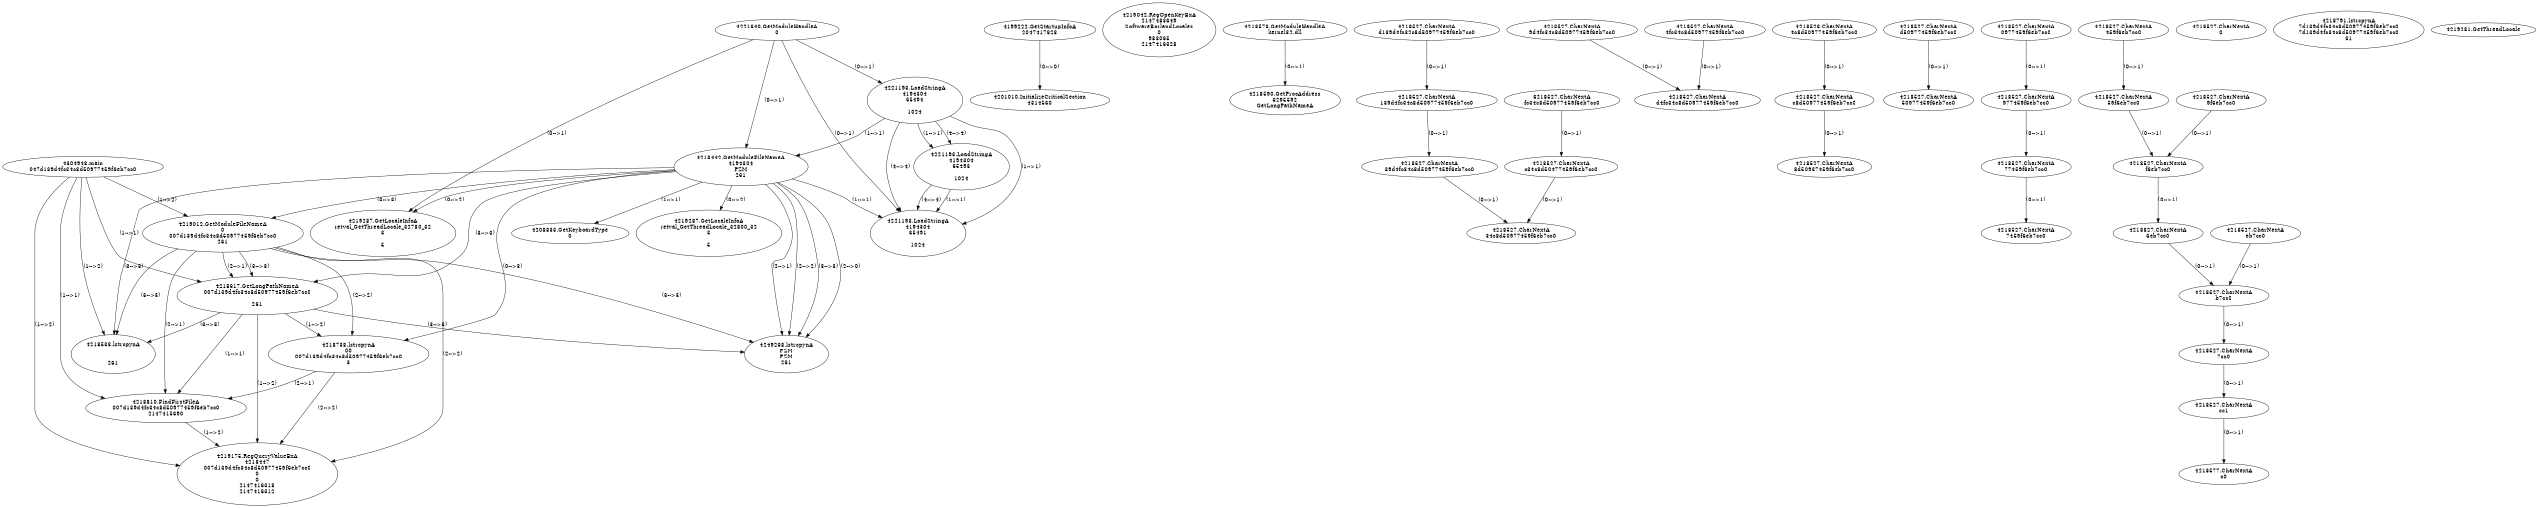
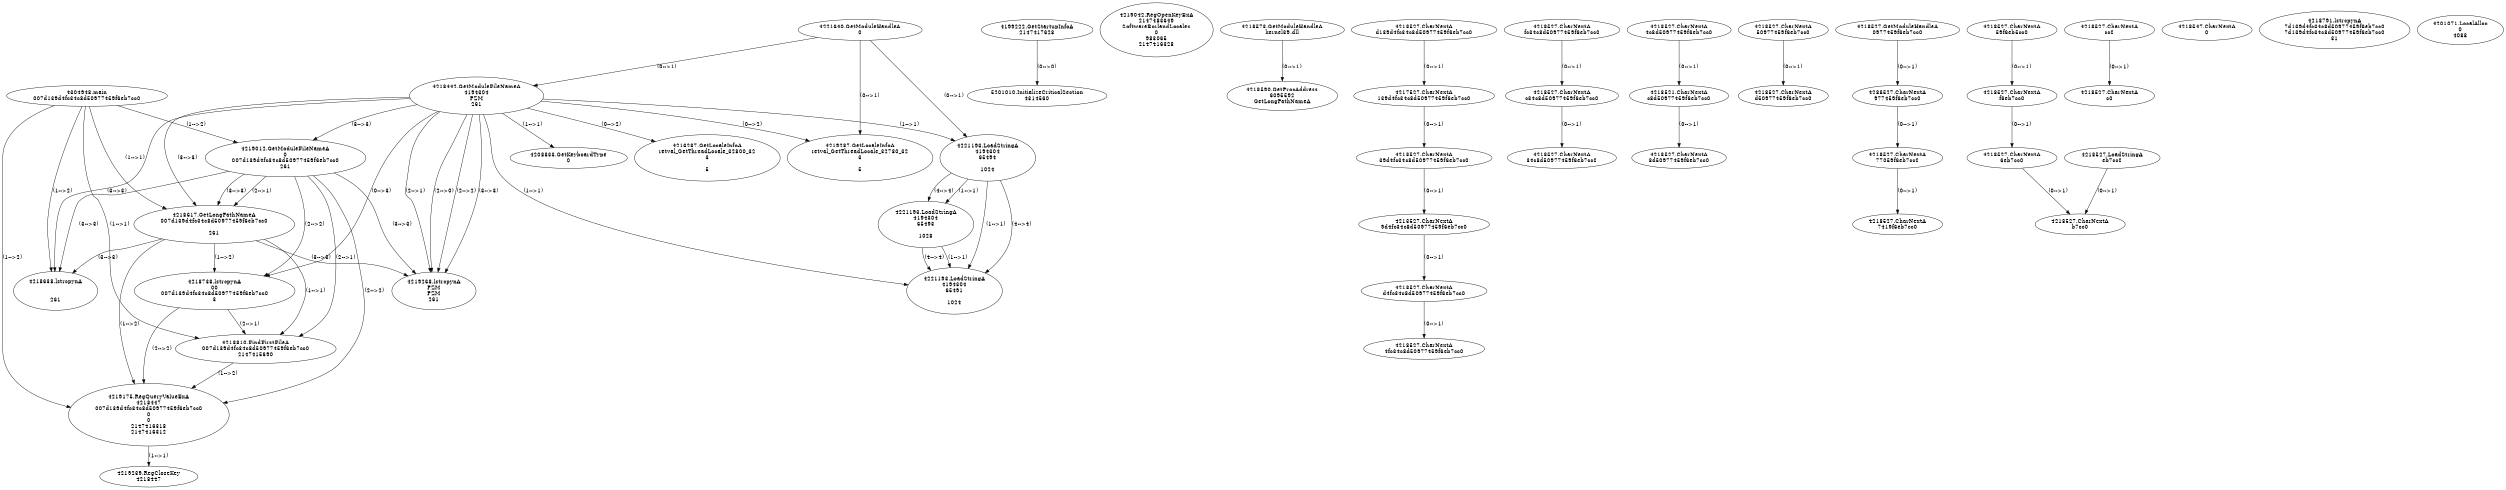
node "4199222.GetStartupInfoA 2047417628": label "4199222.GetStartupInfoA 2047417628" -> "4199222.GetStartupInfoA 2147417628"
node "4218573.GetModuleHandleA kernel32.dll": label "4218573.GetModuleHandleA kernel32.dll" -> "4218573.GetModuleHandleA kernel39.dll"
node "4218527.CharNextA d139d4fc32c8d50977459f6eb7cc0": label "4218527.CharNextA d139d4fc32c8d50977459f6eb7cc0" -> "4218527.CharNextA d139d4fc34c8d50977459f6eb7cc0"
node "4218528.CharNextA 4c8d50977459f6eb7cc0": label "4218528.CharNextA 4c8d50977459f6eb7cc0" -> "4218527.CharNextA 4c8d50977459f6eb7cc0"
node "4218527.CharNextA 0977459f6eb7cc0": label "4218527.CharNextA 0977459f6eb7cc0" -> "4218527.GetModuleHandleA 0977459f6eb7cc0"
node "4218527.CharNextA 459f6eb7cc0": removed
node "4218527.CharNextA 0": label "4218527.CharNextA 0" -> "4218547.CharNextA 0"
node "4201071.LocalAlloc 0 4088": added
node "4219281.GetThreadLocale": removed
edge "4218527.CharNextA 4fc34c8d50977459f6eb7cc0" -> "4218527.CharNextA d4fc34c8d50977459f6eb7cc0": reversed
edge "4218527.CharNextA d50977459f6eb7cc0" -> "4218527.CharNextA 50977459f6eb7cc0": reversed
node "4201010.InitializeCriticalSection 4314560": label "4201010.InitializeCriticalSection 4314560" -> "5201010.InitializeCriticalSection 4314560"
node "4218590.GetProcAddress 6295592 GetLongPathNameA": label "4218590.GetProcAddress 6295592 GetLongPathNameA" -> "4218590.GetProcAddress 6095592 GetLongPathNameA"
node "4218527.CharNextA 139d4fc34c8d50977459f6eb7cc0": label "4218527.CharNextA 139d4fc34c8d50977459f6eb7cc0" -> "4217527.CharNextA 139d4fc34c8d50977459f6eb7cc0"
node "6218527.CharNextA fc34c8d50977459f6eb7cc0": label "6218527.CharNextA fc34c8d50977459f6eb7cc0" -> "4218527.CharNextA fc34c8d50977459f6eb7cc0"
node "4218527.CharNextA c8d50977459f6eb7cc0": label "4218527.CharNextA c8d50977459f6eb7cc0" -> "4218521.CharNextA c8d50977459f6eb7cc0"
node "4218527.CharNextA 977459f6eb7cc0": label "4218527.CharNextA 977459f6eb7cc0" -> "4288527.CharNextA 977459f6eb7cc0"
node "4218527.CharNextA 59f6eb7cc0": label "4218527.CharNextA 59f6eb7cc0" -> "4218527.CharNextA 59f6eb5cc0"
node "4218527.CharNextA 9f6eb7cc0": removed
edge "4221640.GetModuleHandleA 0" -> "4221193.LoadStringA 4194304 65491 1024": removed, label "(0-->1)"
edge "4221193.LoadStringA 4194304 65494 1024" -> "4218442.GetModuleFileNameA 4194304 PZM 261": reversed
node "4304948.main 047d139d4fc34c8d50977459f6eb7cc0": label "4304948.main 047d139d4fc34c8d50977459f6eb7cc0" -> "4304948.main 007d139d4fc34c8d50977459f6eb7cc0"
node "4221193.LoadStringA 4194304 65493 1024": label "4221193.LoadStringA 4194304 65493 1024" -> "4221193.LoadStringA 4194304 65493 1028"
node "4218527.CharNextA c34c8d50477459f6eb7cc0": label "4218527.CharNextA c34c8d50477459f6eb7cc0" -> "4218527.CharNextA c34c8d50977459f6eb7cc0"
node "4218527.CharNextA 8d50937459f6eb7cc0": label "4218527.CharNextA 8d50937459f6eb7cc0" -> "4218527.CharNextA 8d50977459f6eb7cc0"
node "4218527.CharNextA 77459f6eb7cc0": label "4218527.CharNextA 77459f6eb7cc0" -> "4218527.CharNextA 77059f6eb7cc0"
edge "4218527.CharNextA 39d4fc34c8d50977459f6eb7cc0" -> "4218527.CharNextA 34c8d50977459f6eb7cc0": now "4218527.CharNextA 39d4fc34c8d50977459f6eb7cc0" -> "4213527.CharNextA 9d4fc34c8d50977459f6eb7cc0"
node "4219287.GetLocaleInfoA retval_GetThreadLocale_32800_32 3 5": label "4219287.GetLocaleInfoA retval_GetThreadLocale_32800_32 3 5" -> "4216287.GetLocaleInfoA retval_GetThreadLocale_32800_32 3 5"
node "4218527.CharNextA 7459f6eb7cc0": label "4218527.CharNextA 7459f6eb7cc0" -> "4218527.CharNextA 7419f6eb7cc0"
node "4218827.CharNextA 6eb7cc0": label "4218827.CharNextA 6eb7cc0" -> "4218527.CharNextA 6eb7cc0"
node "4218527.CharNextA eb7cc0": label "4218527.CharNextA eb7cc0" -> "4218527.LoadStringA eb7cc0"
node "4218538.lstrcpynA 261": label "4218538.lstrcpynA 261" -> "4218638.lstrcpynA 261"
node "4249268.lstrcpynA PZM PZM 261": label "4249268.lstrcpynA PZM PZM 261" -> "4219268.lstrcpynA PZM PZM 261"
node "4218527.CharNextA 7cc0": removed
node "4218527.CharNextA cc1": label "4218527.CharNextA cc1" -> "4218527.CharNextA cc0"
node "4218577.CharNextA c0": label "4218577.CharNextA c0" -> "4218527.CharNextA c0"
node "4219239.RegCloseKey 4218447": added
